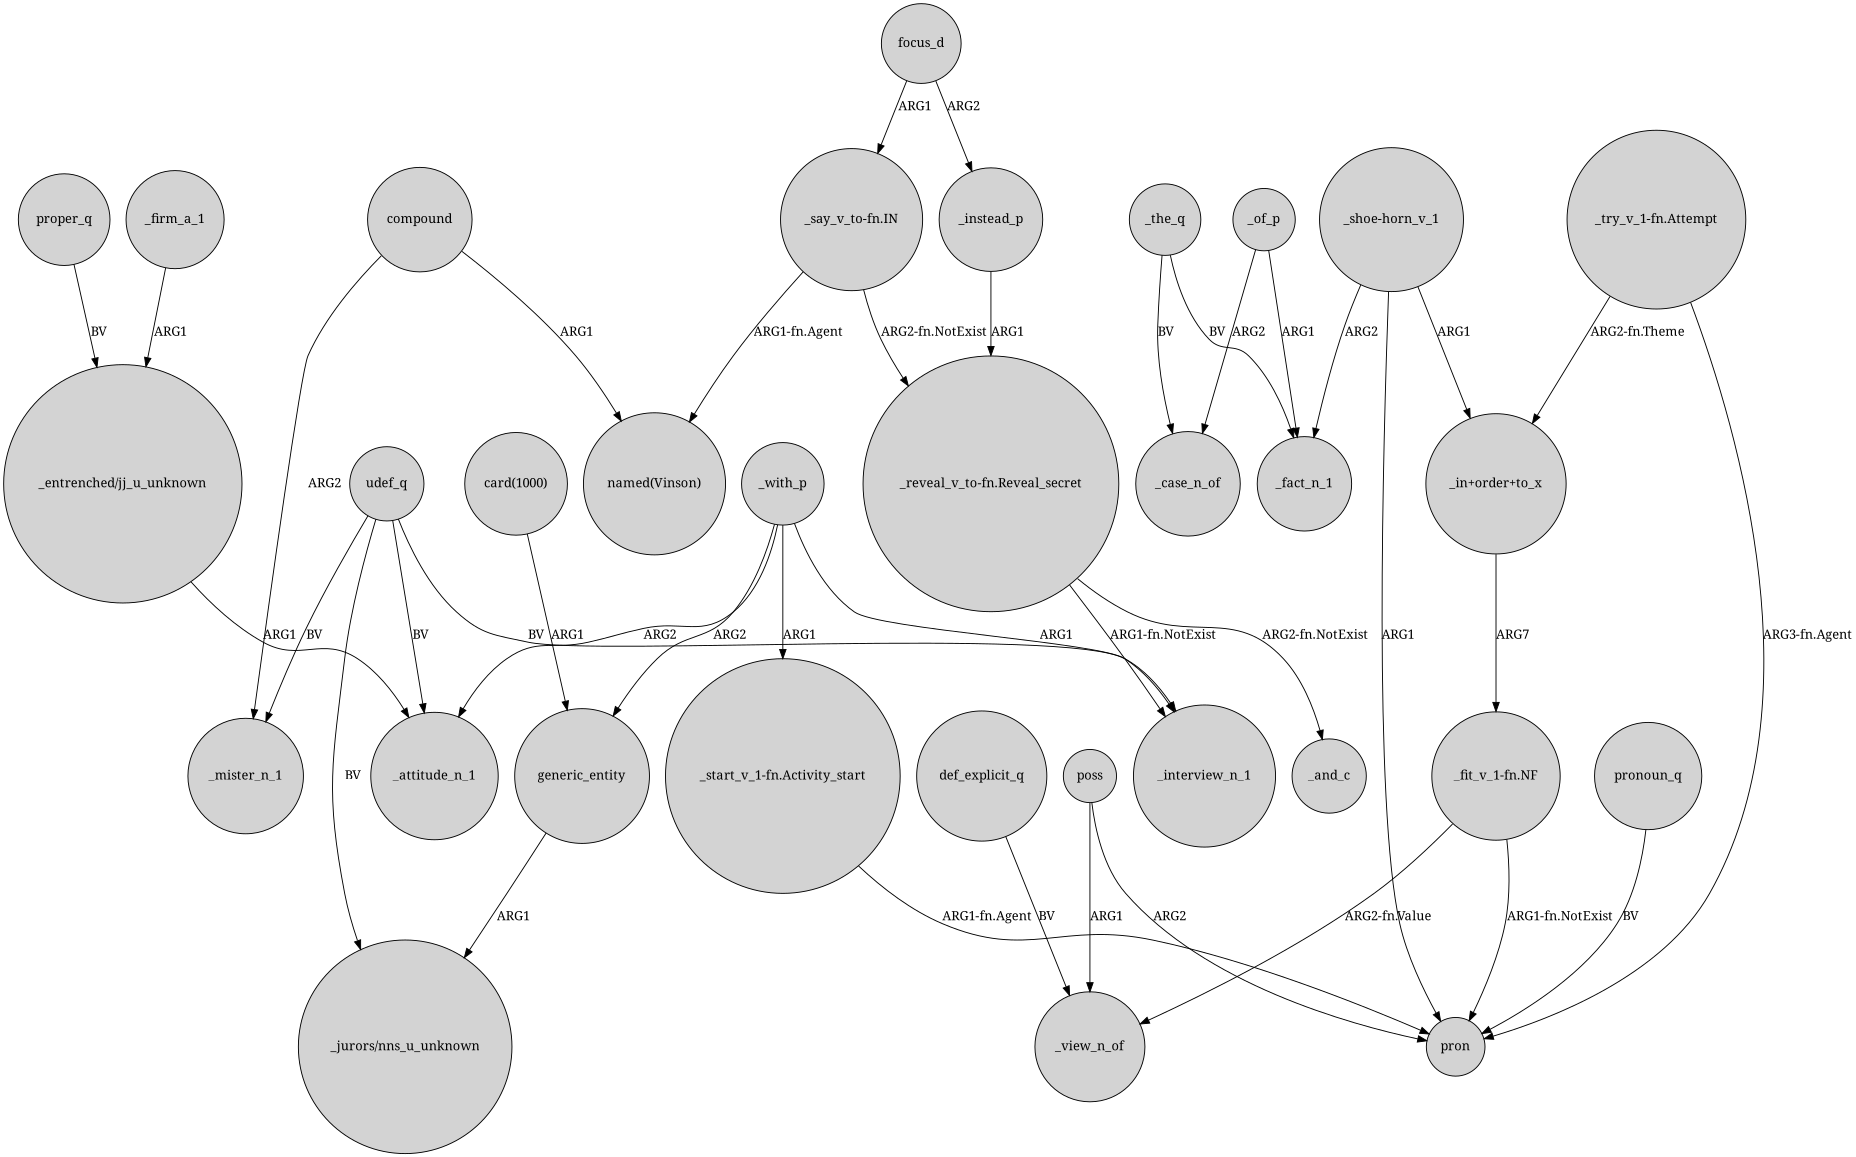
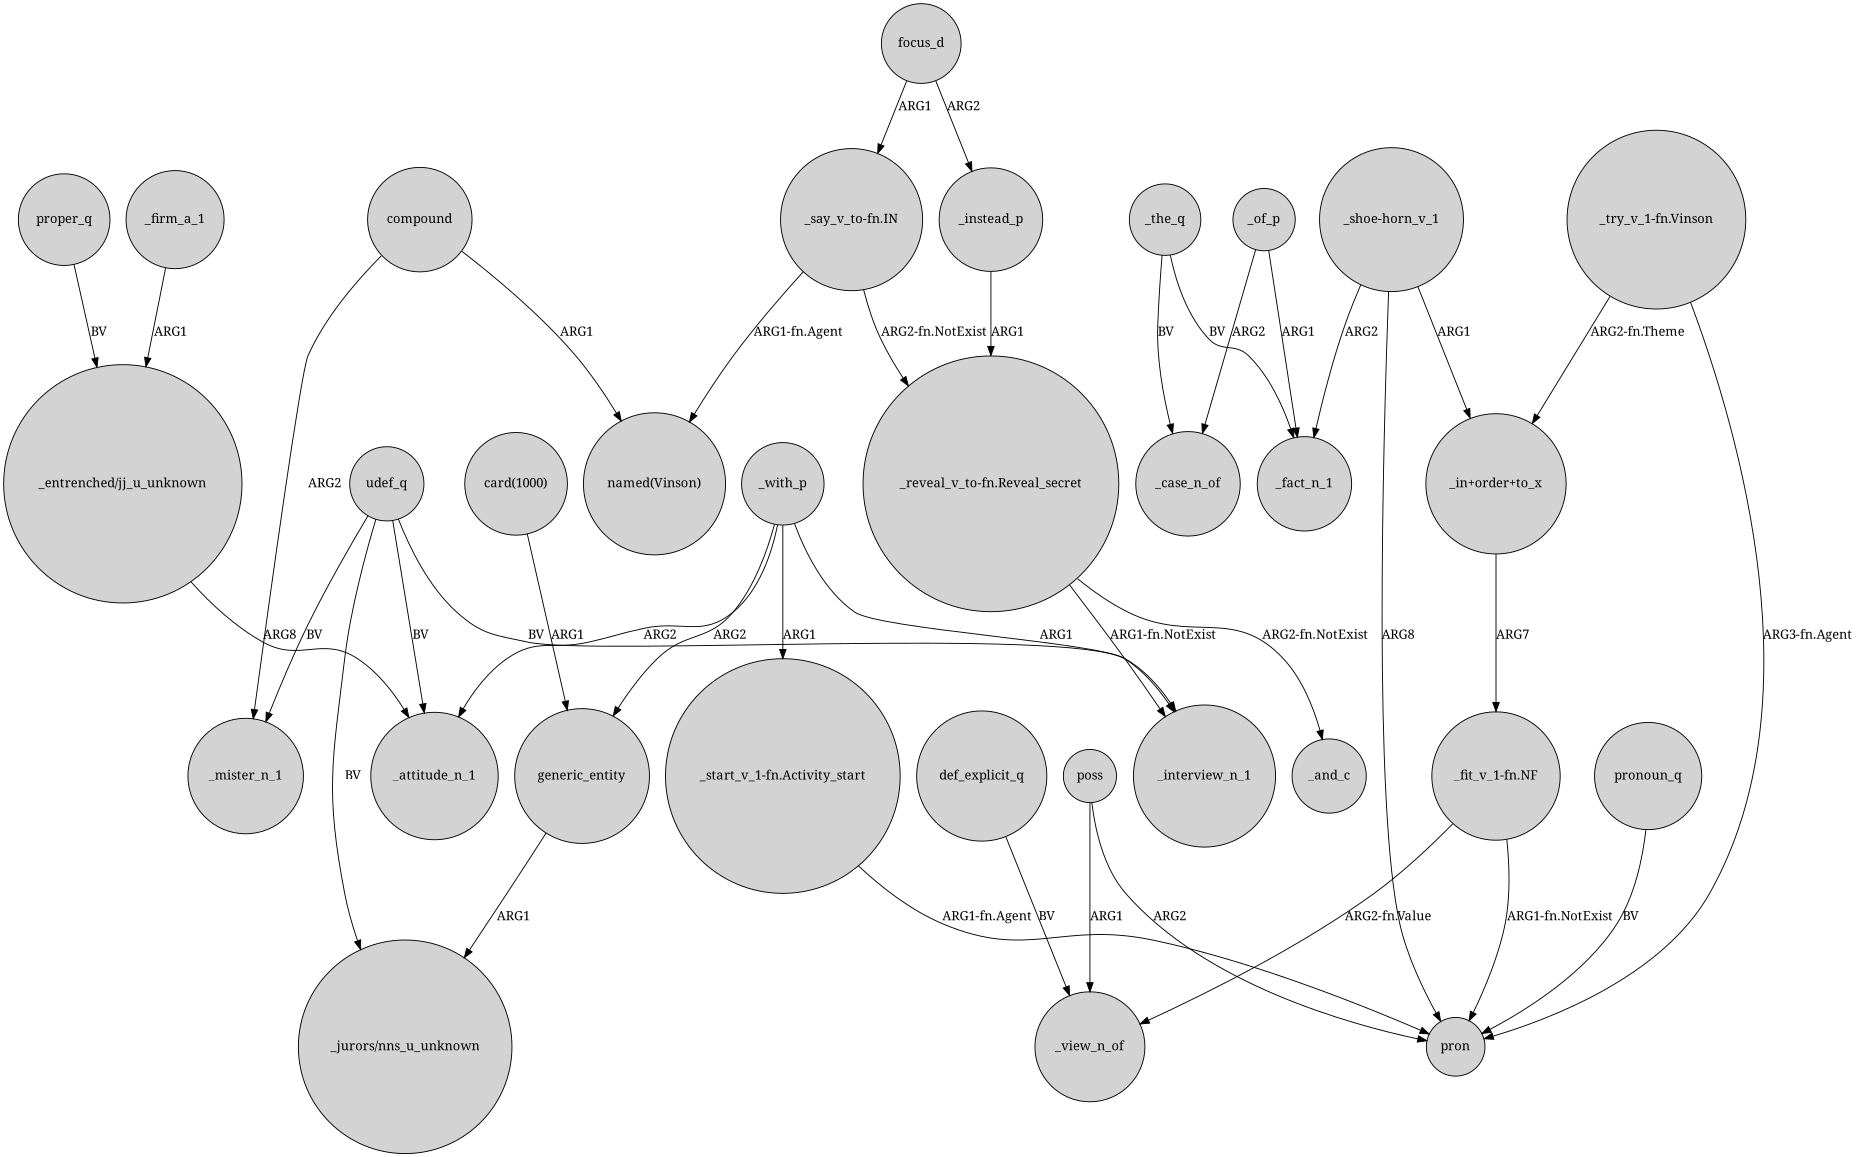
node "_try_v_1-fn.Attempt": label "_try_v_1-fn.Attempt" -> "_try_v_1-fn.Vinson"
edge "_entrenched/jj_u_unknown" -> "_attitude_n_1": label "ARG1" -> "ARG8"
edge "_shoe-horn_v_1" -> "pron": label "ARG1" -> "ARG8"
